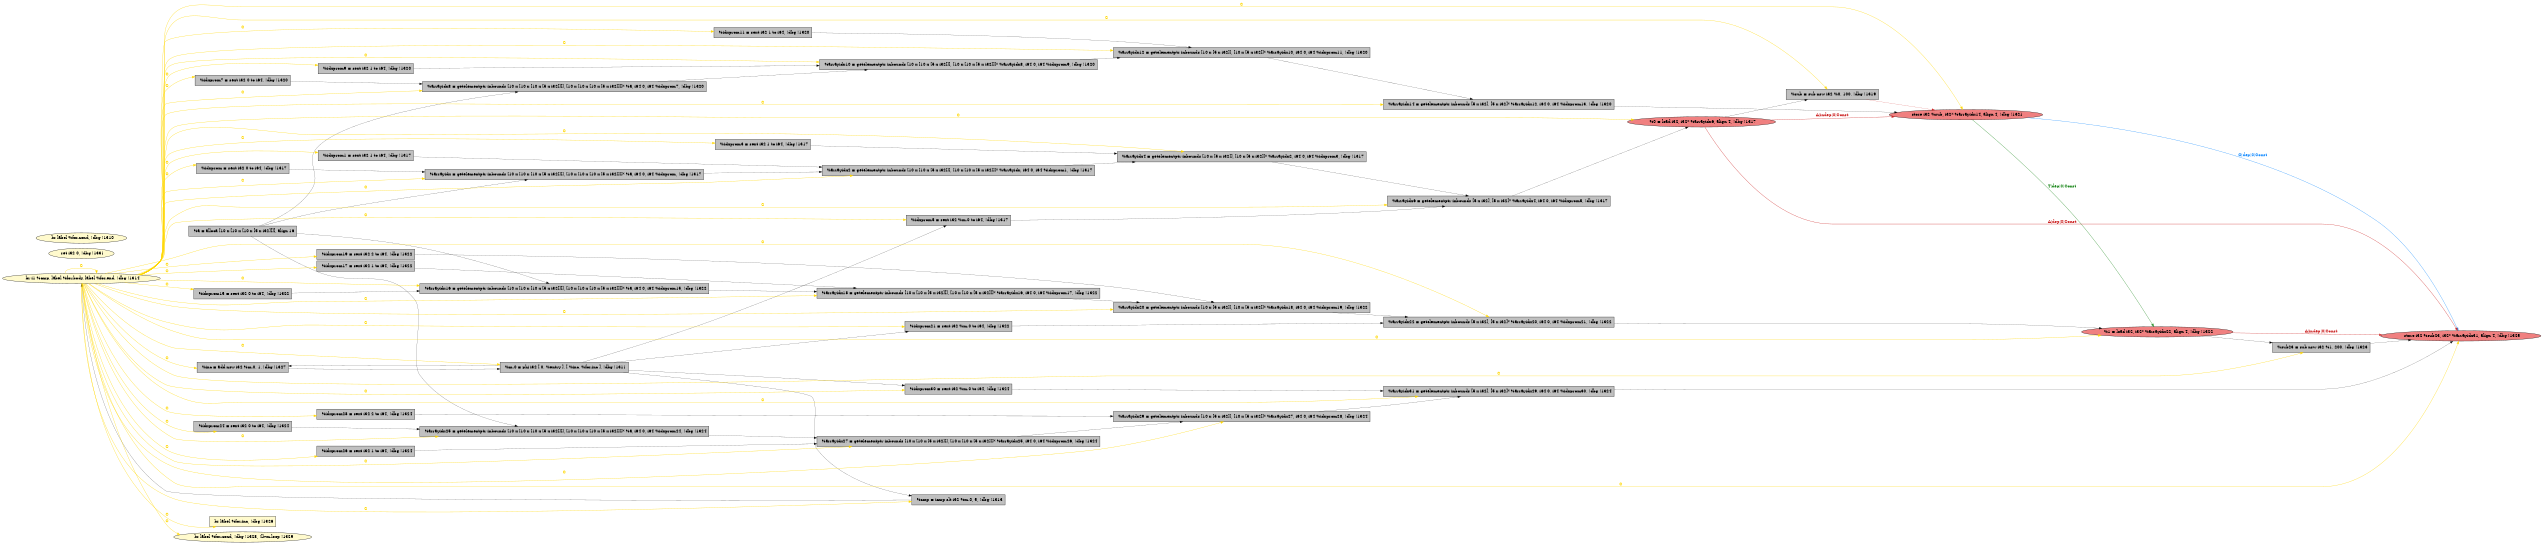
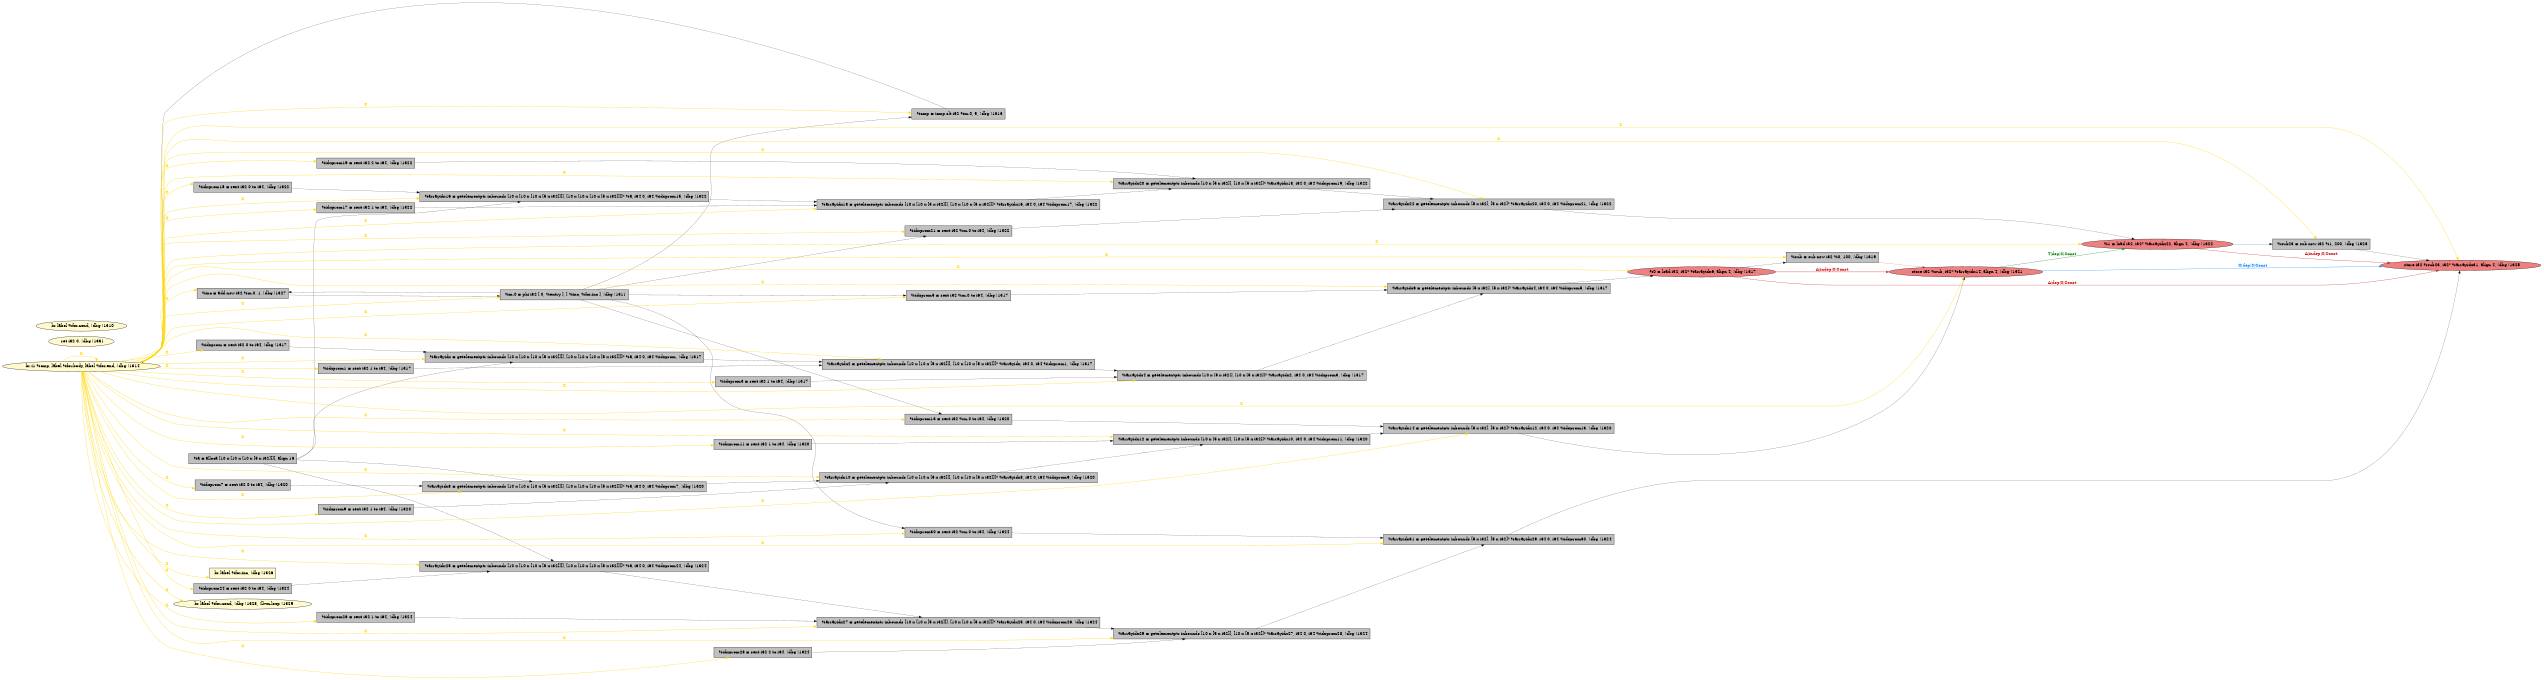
node "%idxprom13 = sext i32 %m.0 to i64, !dbg !1320": added
